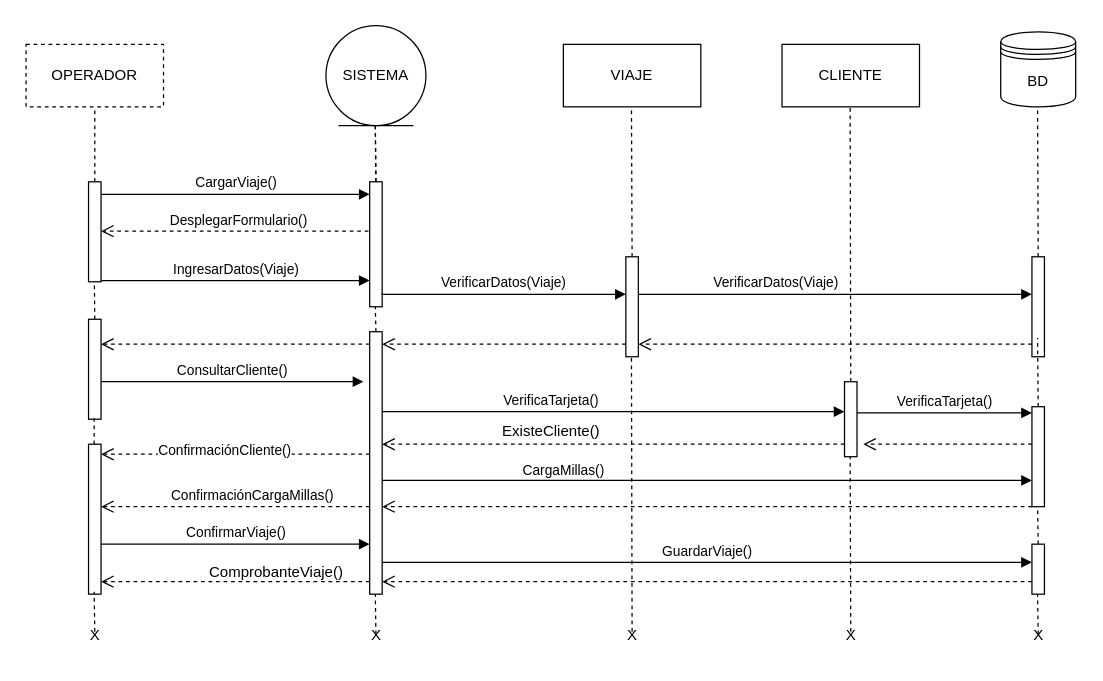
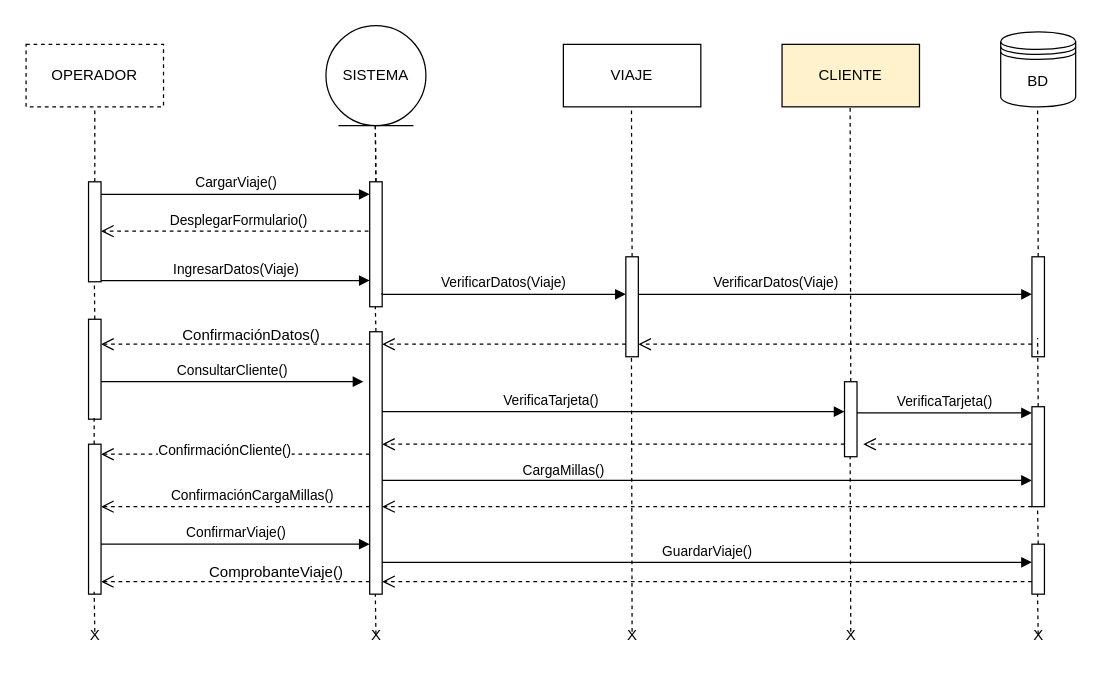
node "CLIENTE": fillcolor #ffffff -> #fff2cc
node "ConfirmaciónDatos()": added
node "ExisteCliente()": removed
